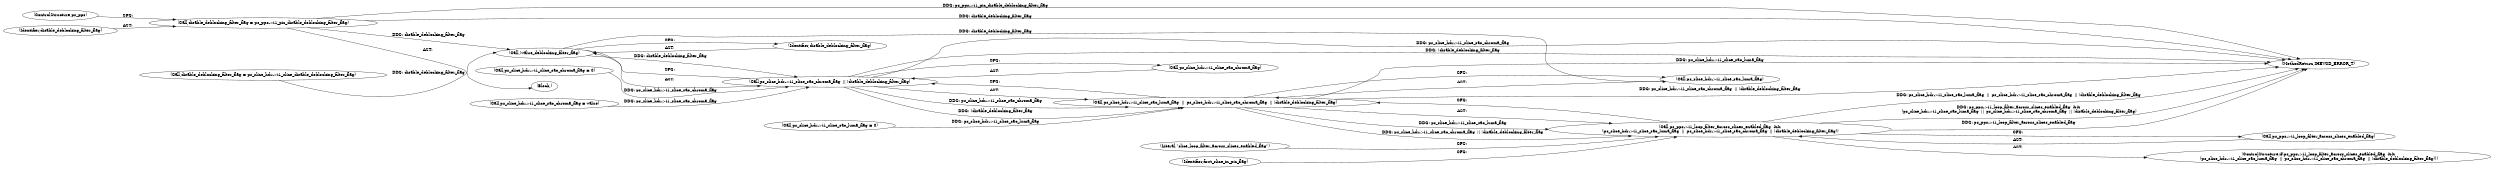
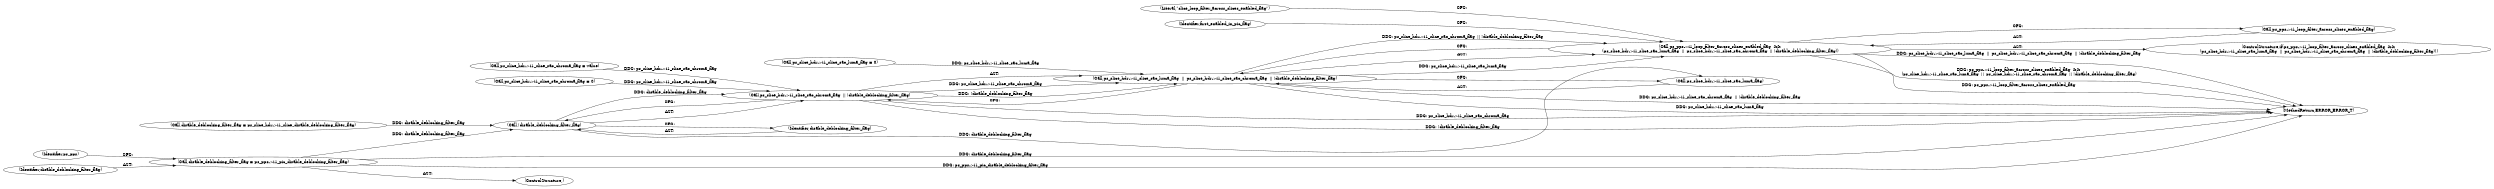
node "(ControlStructure,ps_pps)": label "(ControlStructure,ps_pps)" -> "(Identifier,ps_pps)"
node "(Call,!value_deblocking_filter_flag)": label "(Call,!value_deblocking_filter_flag)" -> "(Call,!disable_deblocking_filter_flag)"
node "(MethodReturn,IHEVCD_ERROR_T)": label "(MethodReturn,IHEVCD_ERROR_T)" -> "(MethodReturn,ERROR_ERROR_T)"
node "(Call,ps_slice_hdr->i1_slice_sao_chroma_flag)": removed
node "(Block,)": label "(Block,)" -> "(ControlStructure,)"
node "(Identifier,first_slice_in_pic_flag)": label "(Identifier,first_slice_in_pic_flag)" -> "(Identifier,first_enabled_in_pic_flag)"
